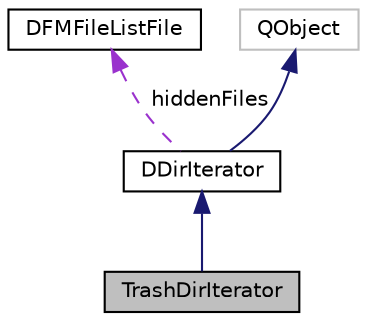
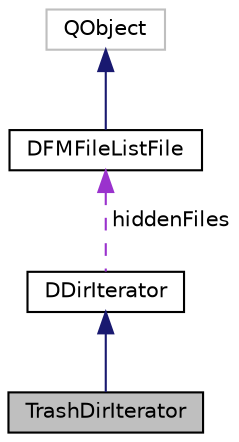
edge "DDirIterator" -> "QObject": now "DFMFileListFile" -> "QObject"
